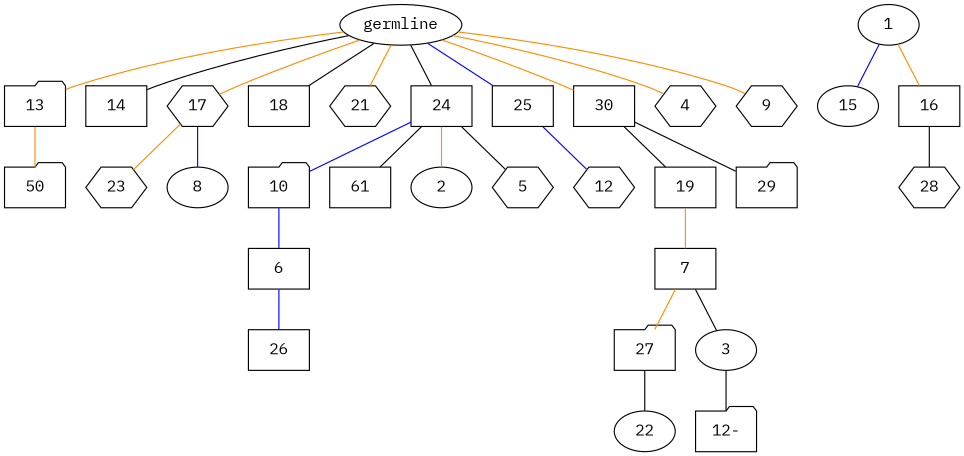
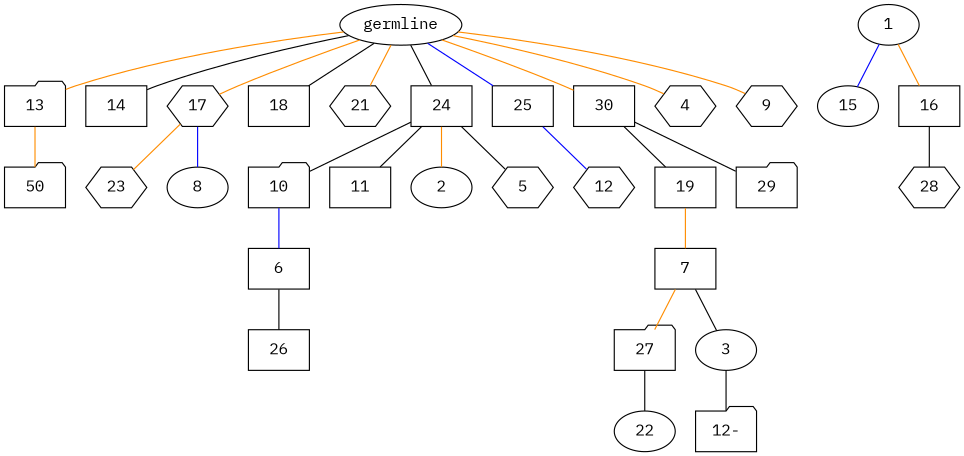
edge "24" -- "10": color blue -> black
node "61": label "61" -> "11"
edge "6" -- "26": color blue -> black
